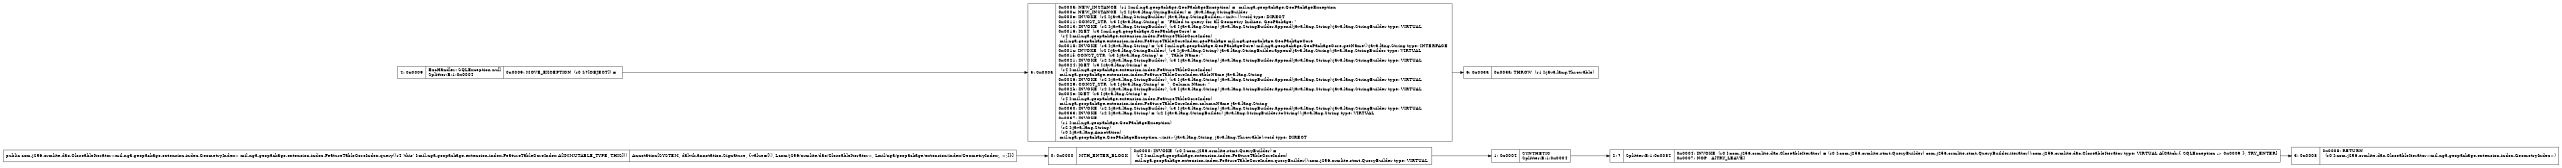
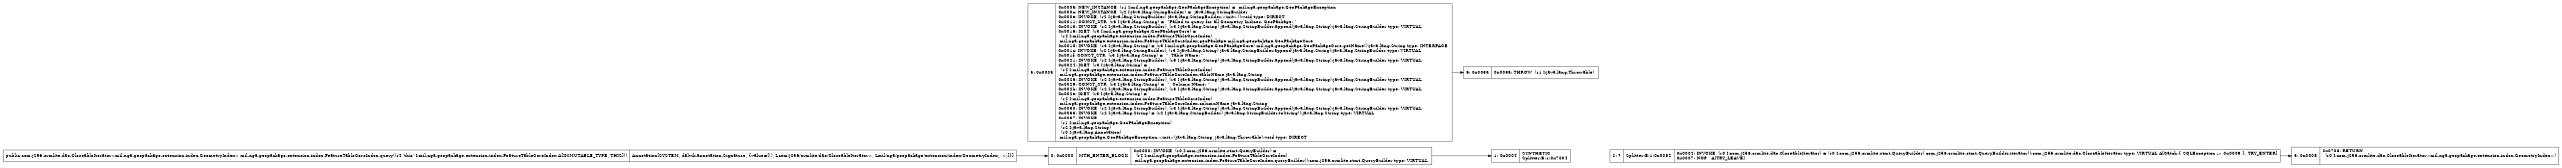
node "4: 0x0009": removed
node "3: 0x0008": text "0x0008: RETURN" -> "0x0708: RETURN"
edge "1: 0x0004" -> "2: ?": removed
node "1: 0x0004": text "Splitter:B:1:0x0004" -> "Splitter:B:1:0x7004"
